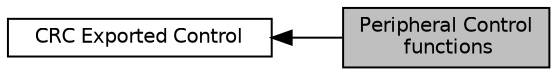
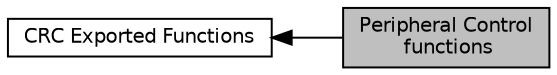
node "CRC Exported Control": label "CRC Exported Control" -> "CRC Exported Functions"
